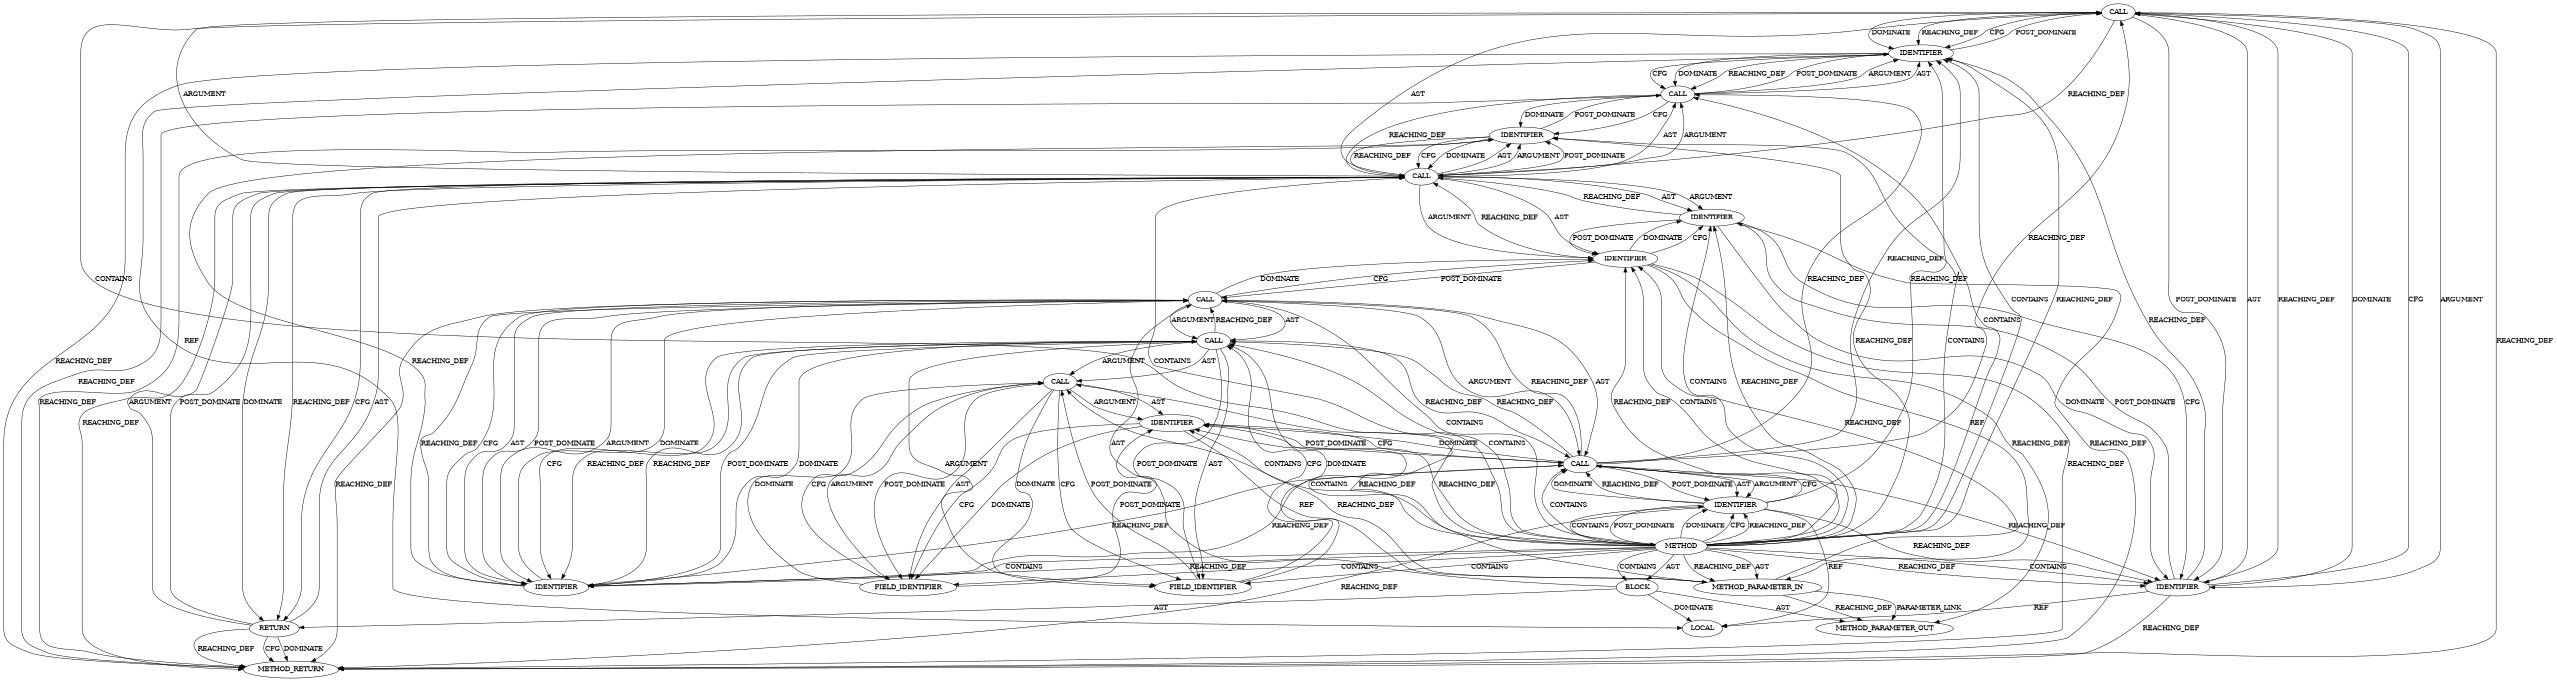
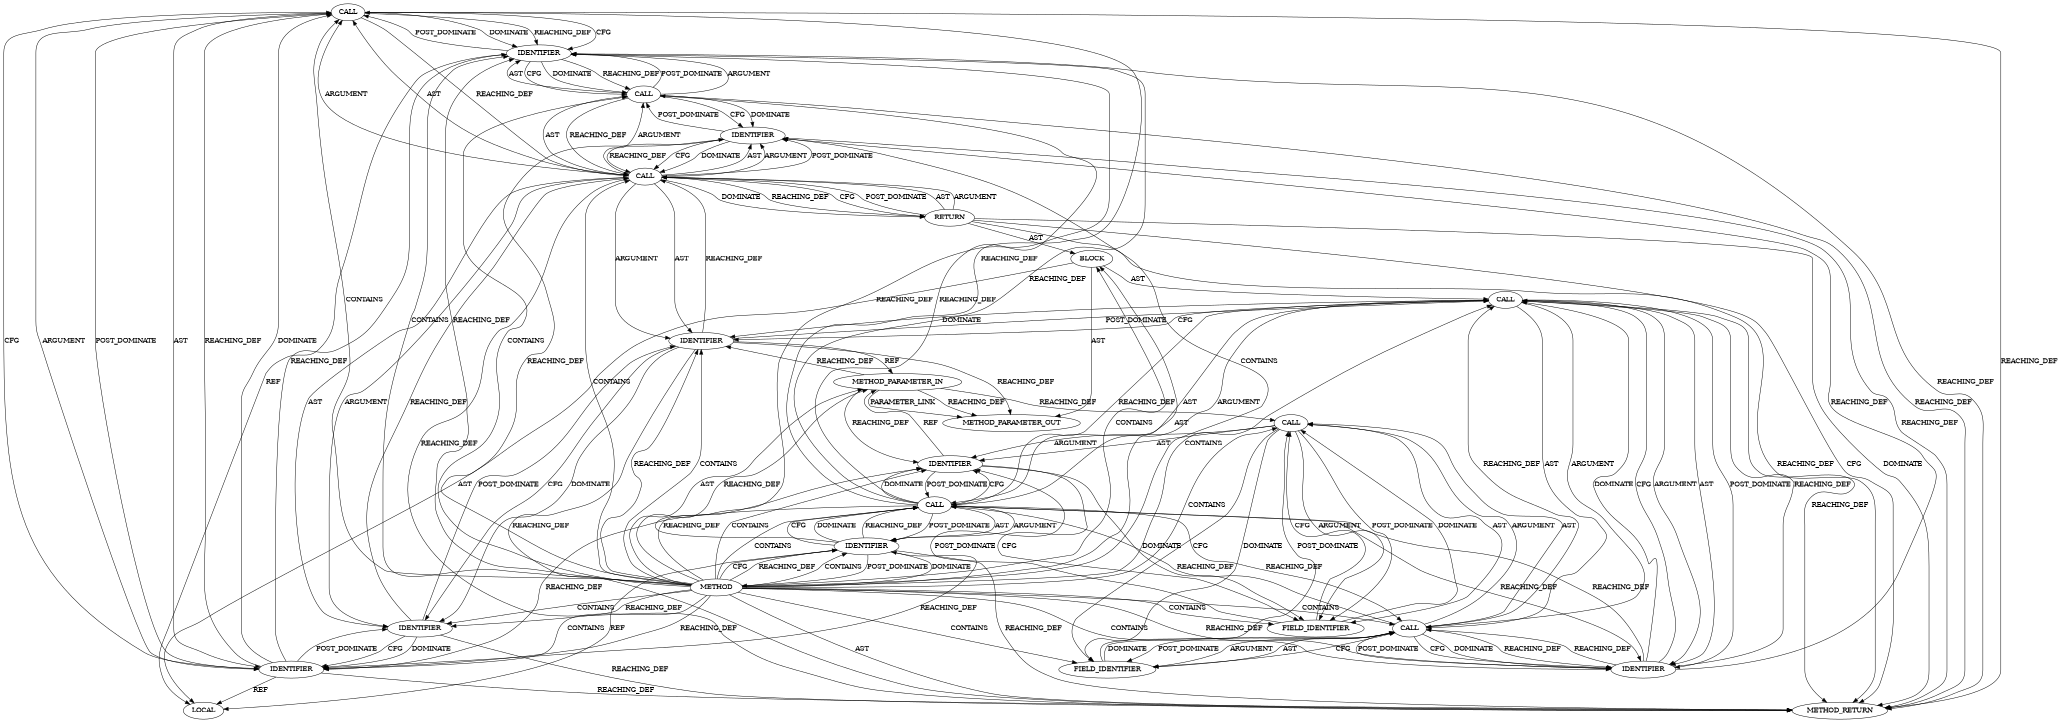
edge "BLOCK" -> "LOCAL": label "DOMINATE" -> "AST"
edge "BLOCK" -> "RETURN": reversed
edge "METHOD" -> "METHOD_RETURN": added, label "AST"
